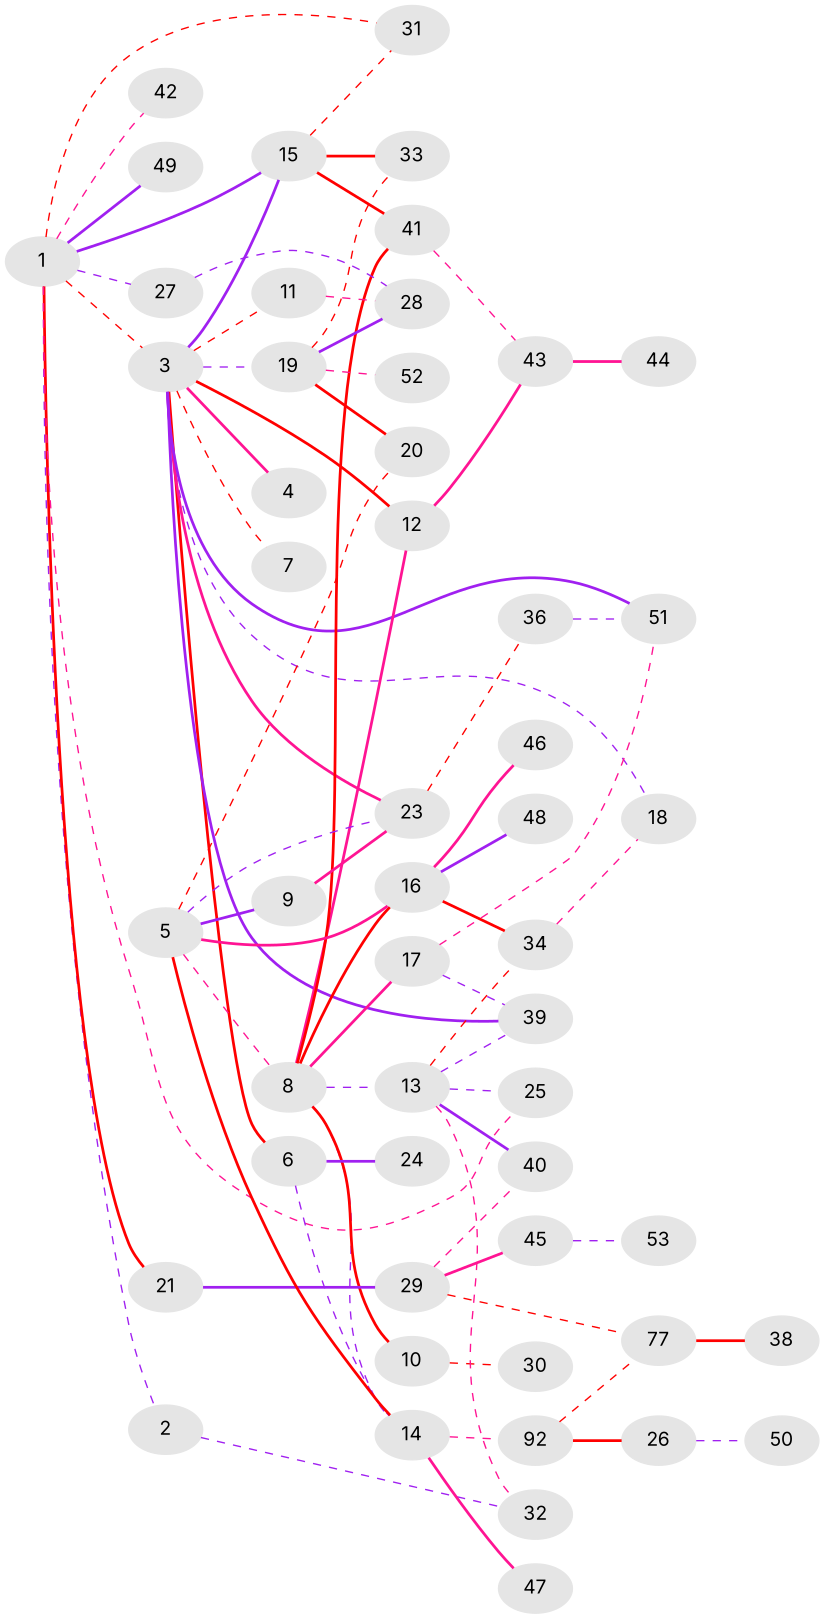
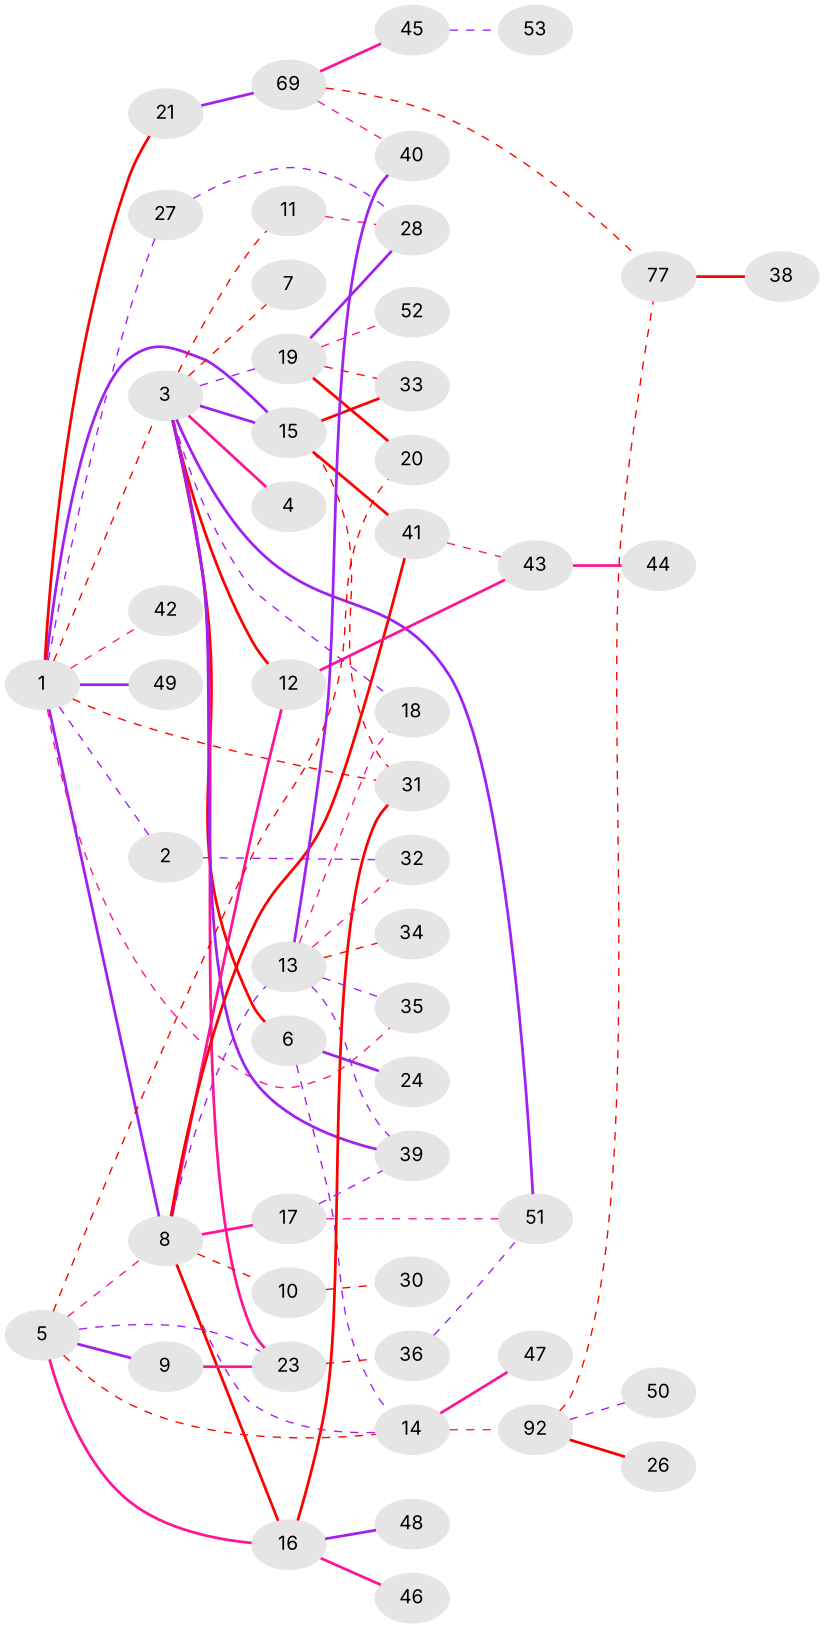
edge "18" -- "34": now "18" -- "13"
edge "16" -- "34": now "16" -- "31"
edge "1" -- "8": added
node "25": label "25" -> "35"
edge "5" -- "14": style bold -> dashed
edge "8" -- "10": style bold -> dashed
node "29": label "29" -> "69"
edge "26" -- "50": now "92" -- "50"
